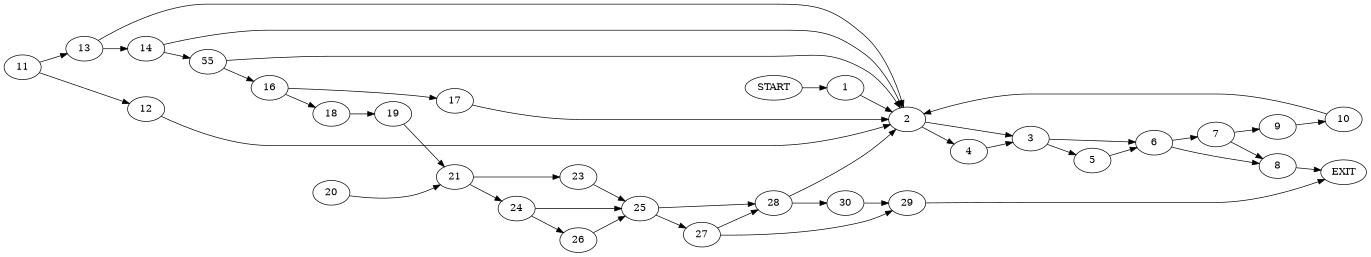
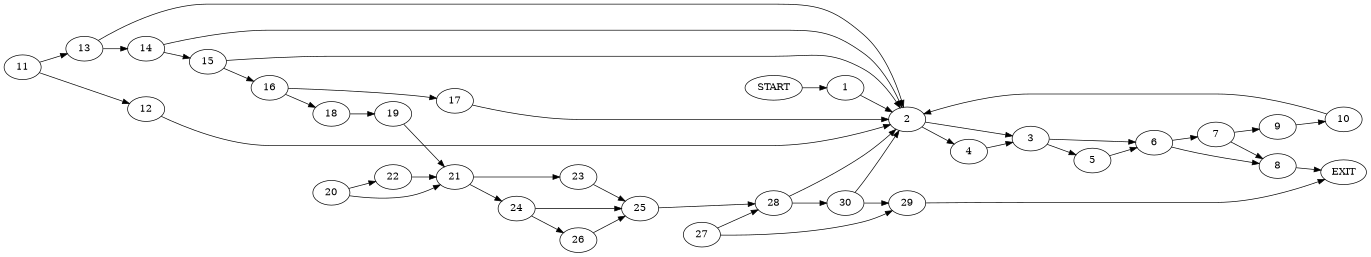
node "55": label "55" -> "15"
edge "30" -> "2": added
node "22": added
edge "25" -> "27": removed
